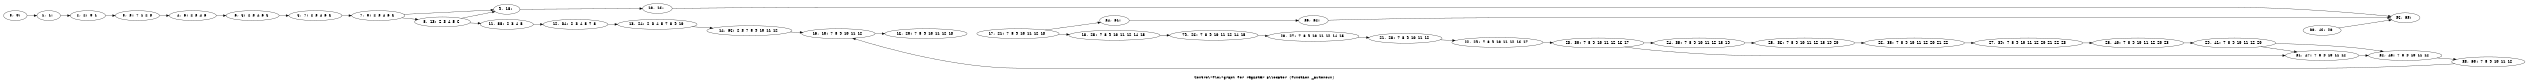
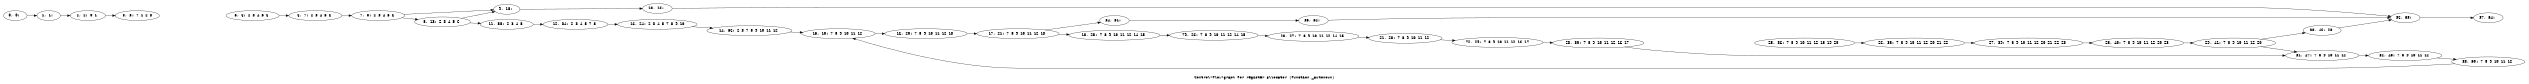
node "3, 0:": label "3, 0:" -> "0, 0:"
node "4, 5: 2 3 4 5": removed
node "37, 54:": added
node "13, 24: 2 3 4 5 7 8 9 10": label "13, 24: 2 3 4 5 7 8 9 10" -> "16, 24: 2 3 4 5 7 8 9 10"
edge "16, 20: 7 8 9 10 11 12 13" -> "17, 21: 7 8 9 10 11 12 13": added
node "22, 29: 7 8 9 10 11 12 16 17": label "22, 29: 7 8 9 10 11 12 16 17" -> "72, 29: 7 8 9 10 11 12 16 17"
node "24, 35: 7 8 9 10 11 12 18 19": removed
edge "29, 41: 7 8 9 10 11 12 20" -> "32, 48: 7 8 9 10 11 12": now "29, 41: 7 8 9 10 11 12 20" -> "30, 46: 20"
